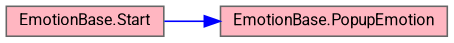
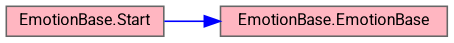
node "EmotionBase.PopupEmotion": label "EmotionBase.PopupEmotion" -> "EmotionBase.EmotionBase"
